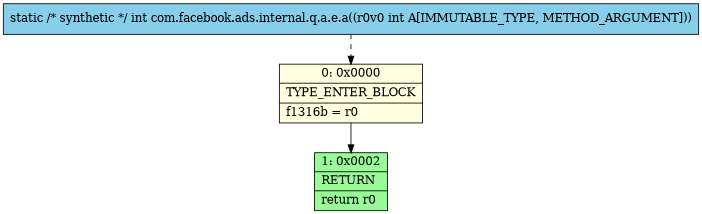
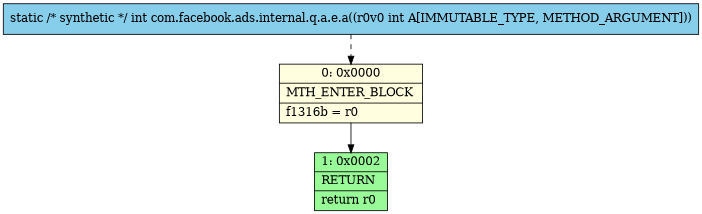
node "0: 0x0000": text "TYPE_ENTER_BLOCK" -> "MTH_ENTER_BLOCK"
